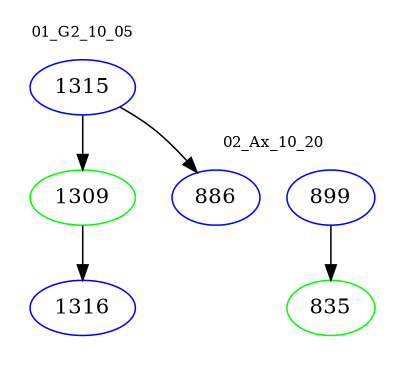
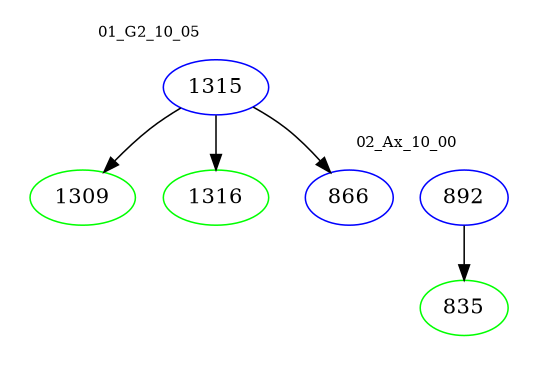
cluster "02_Ax_10_20": label "02_Ax_10_20" -> "02_Ax_10_00"
node "886": label "886" -> "866"
node "899": label "899" -> "892"
edge "1309" -> "1316": now "1315" -> "1316"
node "1316": color blue -> green
